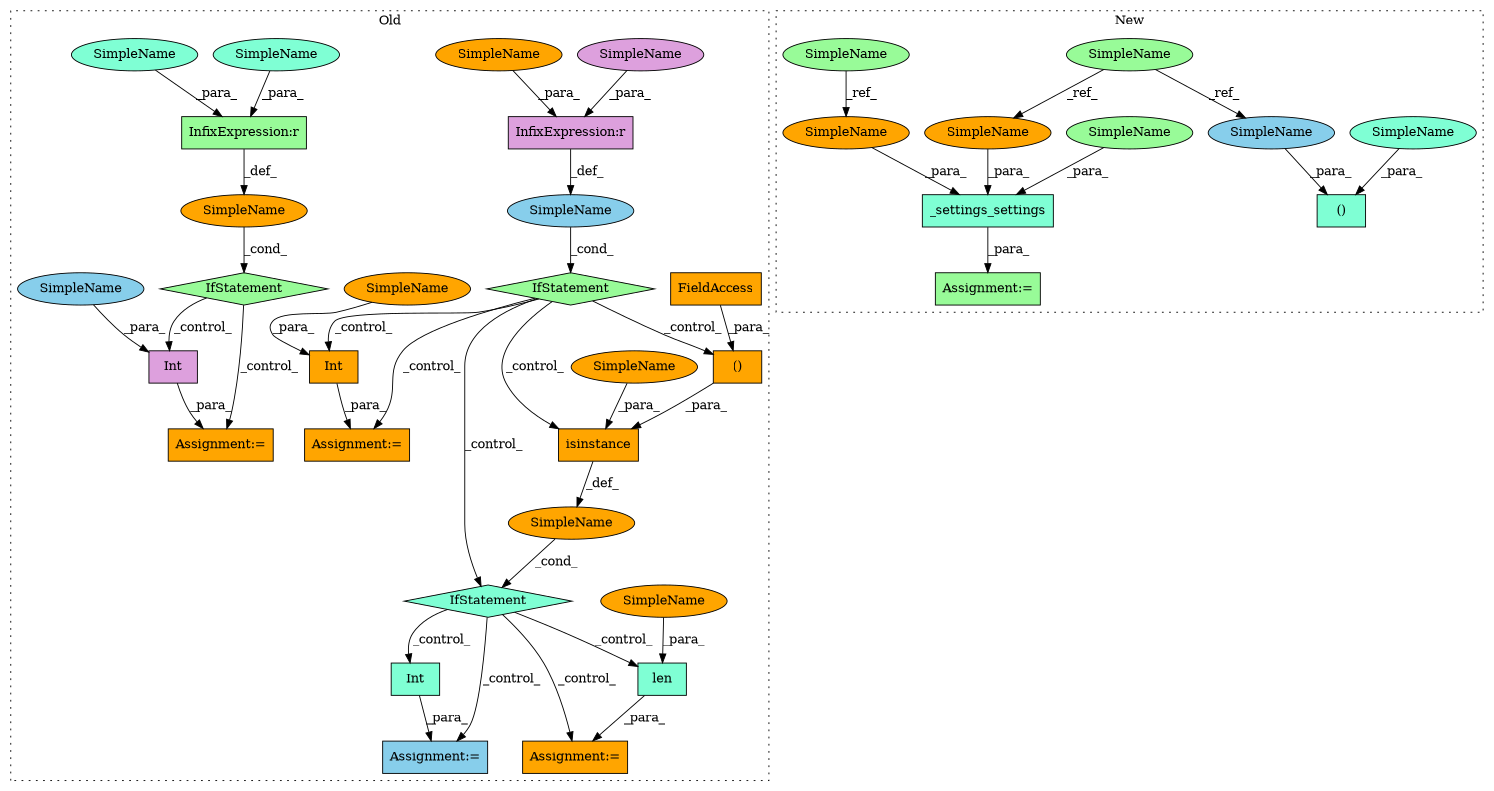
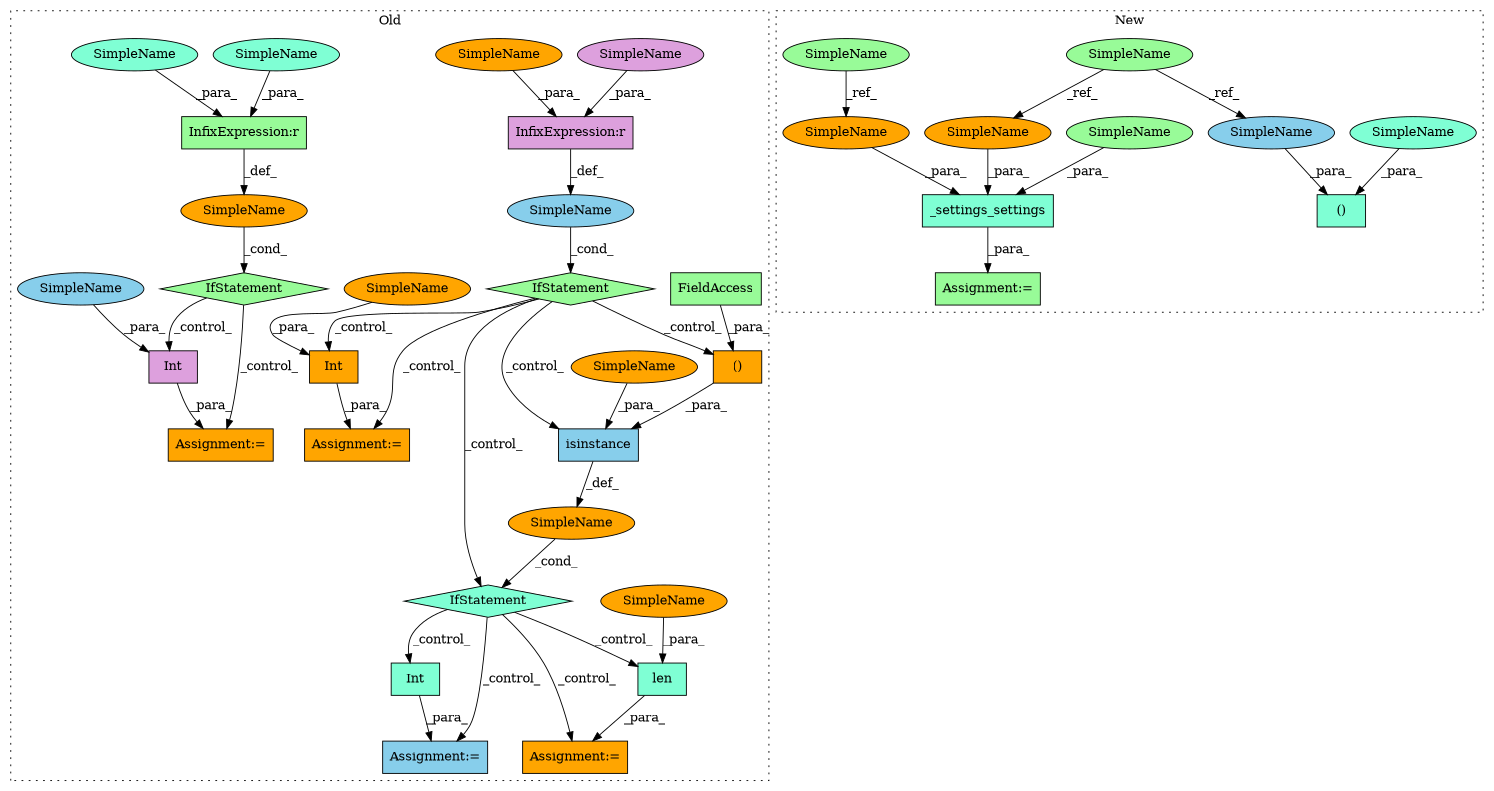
node "FieldAccess": fillcolor orange -> palegreen
node "isinstance": fillcolor orange -> skyblue
